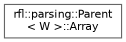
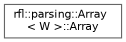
node "rfl::parsing::Parent < W >::Array": label "rfl::parsing::Parent < W >::Array" -> "rfl::parsing::Array < W >::Array"
